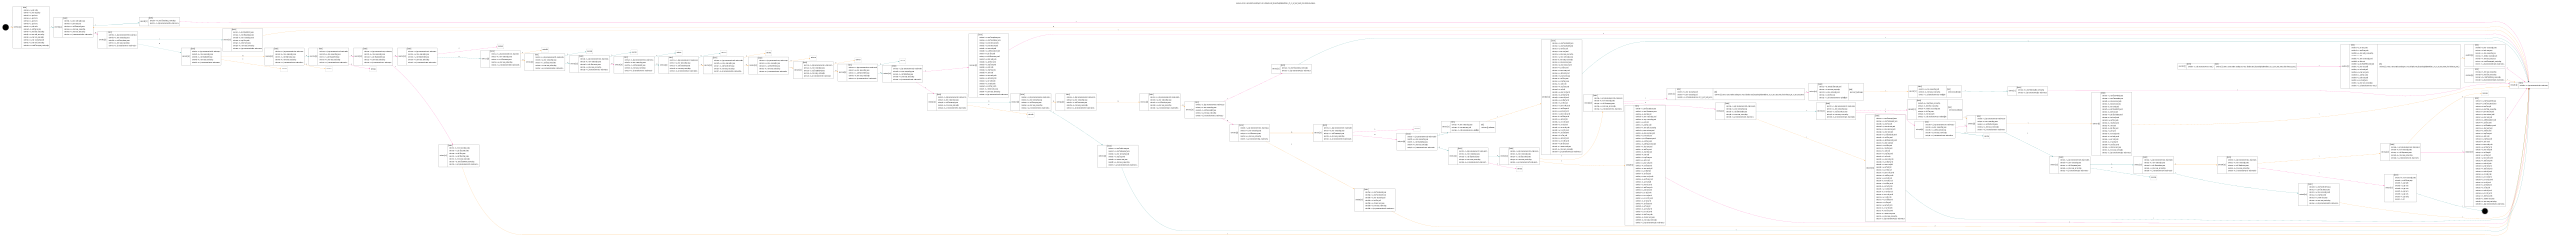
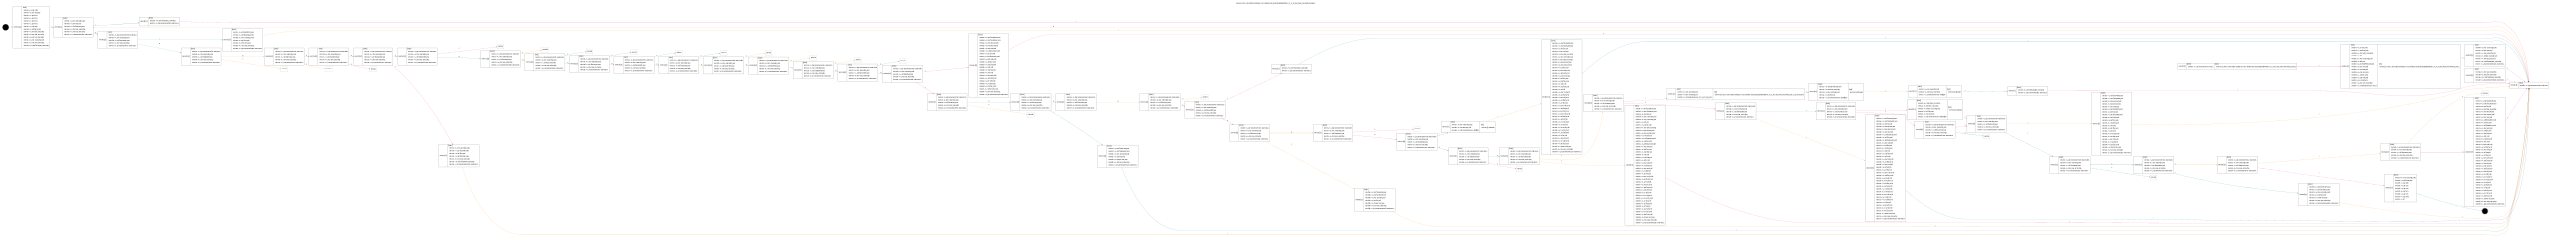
node "0x402210": added
